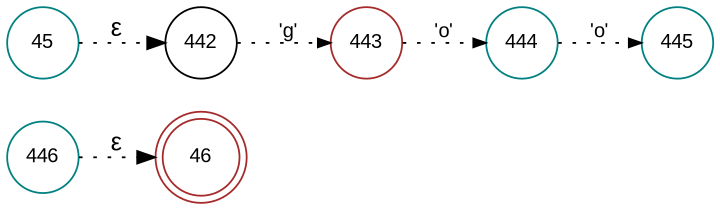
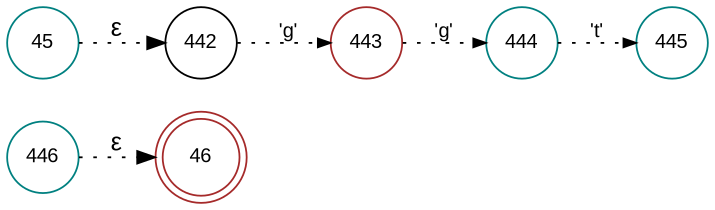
edge "443" -> "444": label "'o'" -> "'g'"
edge "444" -> "445": label "'o'" -> "'t'"
